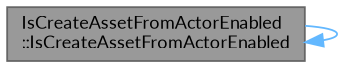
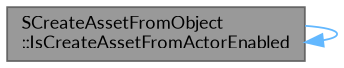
node "IsCreateAssetFromActorEnabled ::IsCreateAssetFromActorEnabled": label "IsCreateAssetFromActorEnabled ::IsCreateAssetFromActorEnabled" -> "SCreateAssetFromObject ::IsCreateAssetFromActorEnabled"
